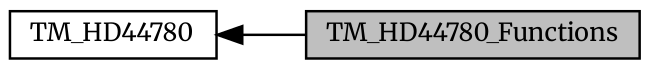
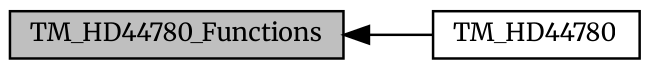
edge "TM_HD44780_Functions" -> "TM_HD44780": reversed
